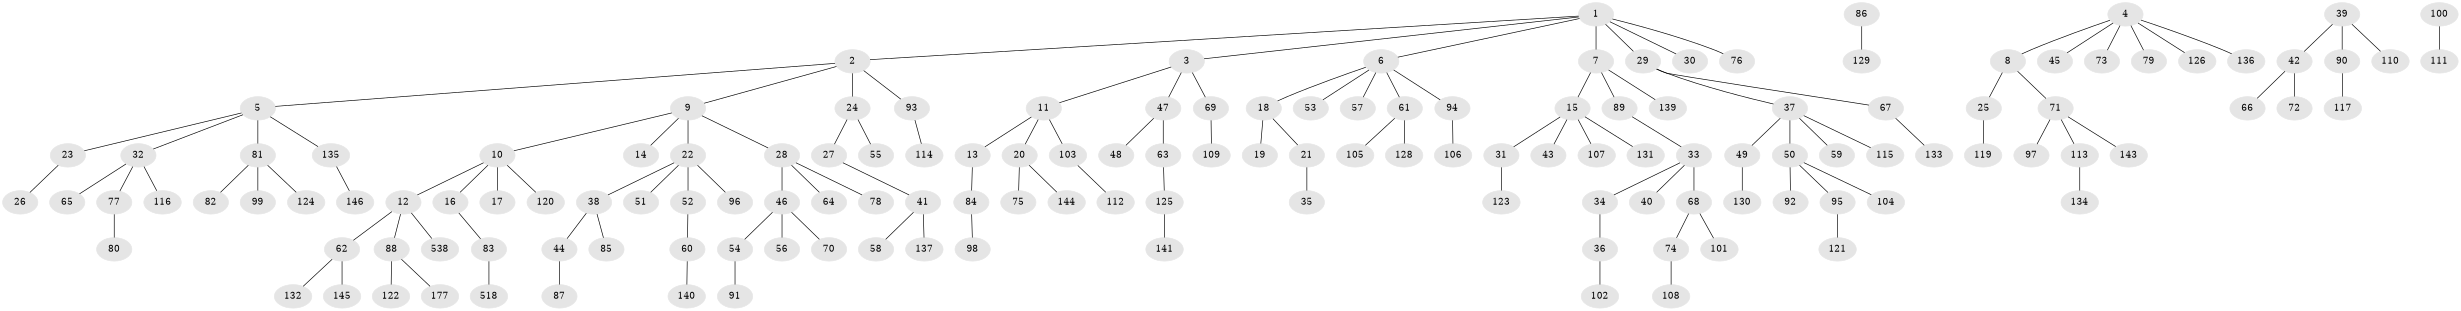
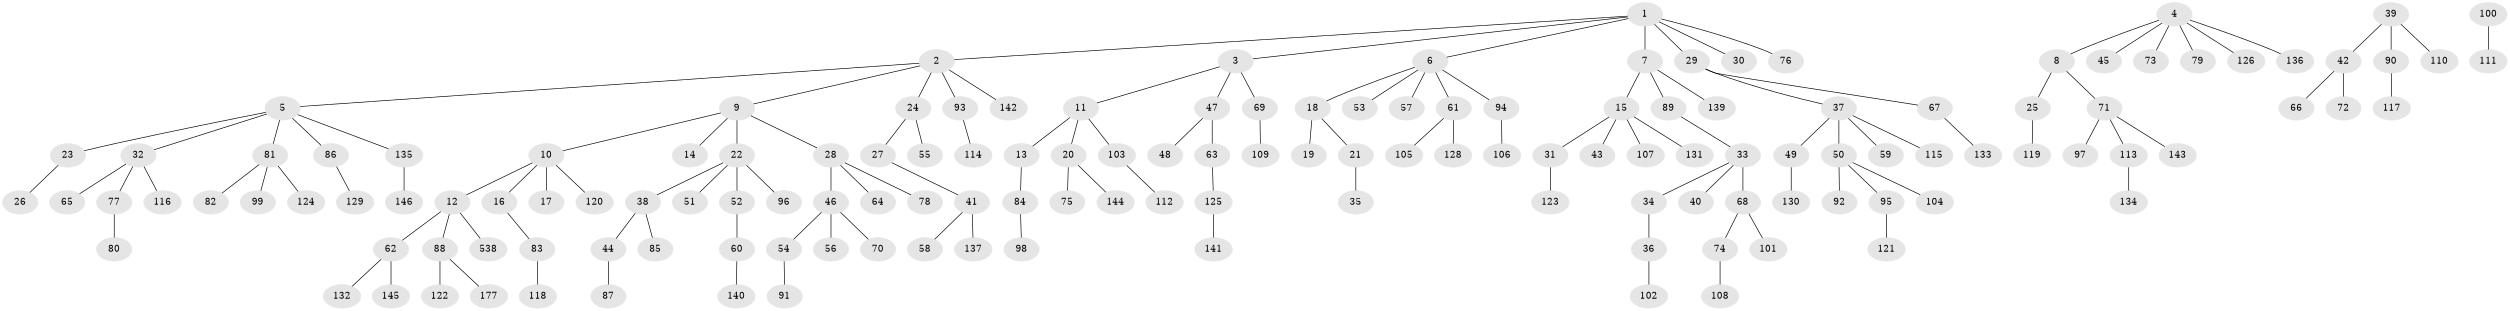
node "142": added
edge "5" -- "86": added
node "518": label "518" -> "118"
